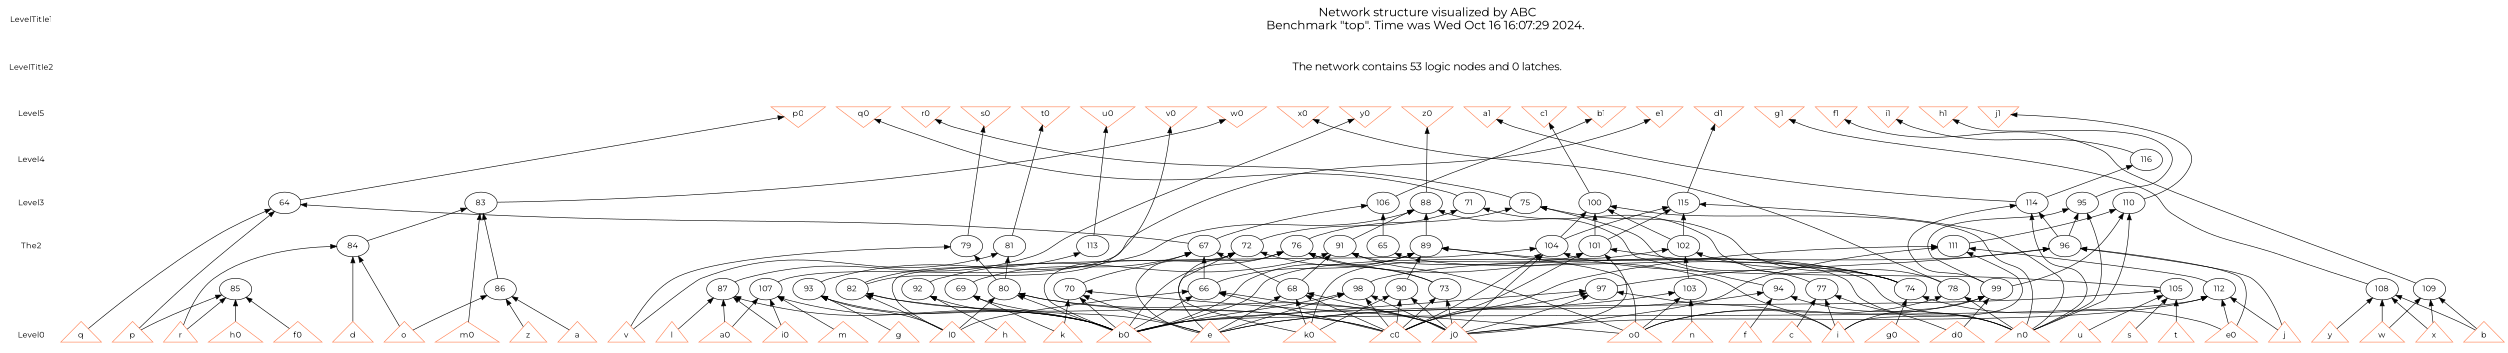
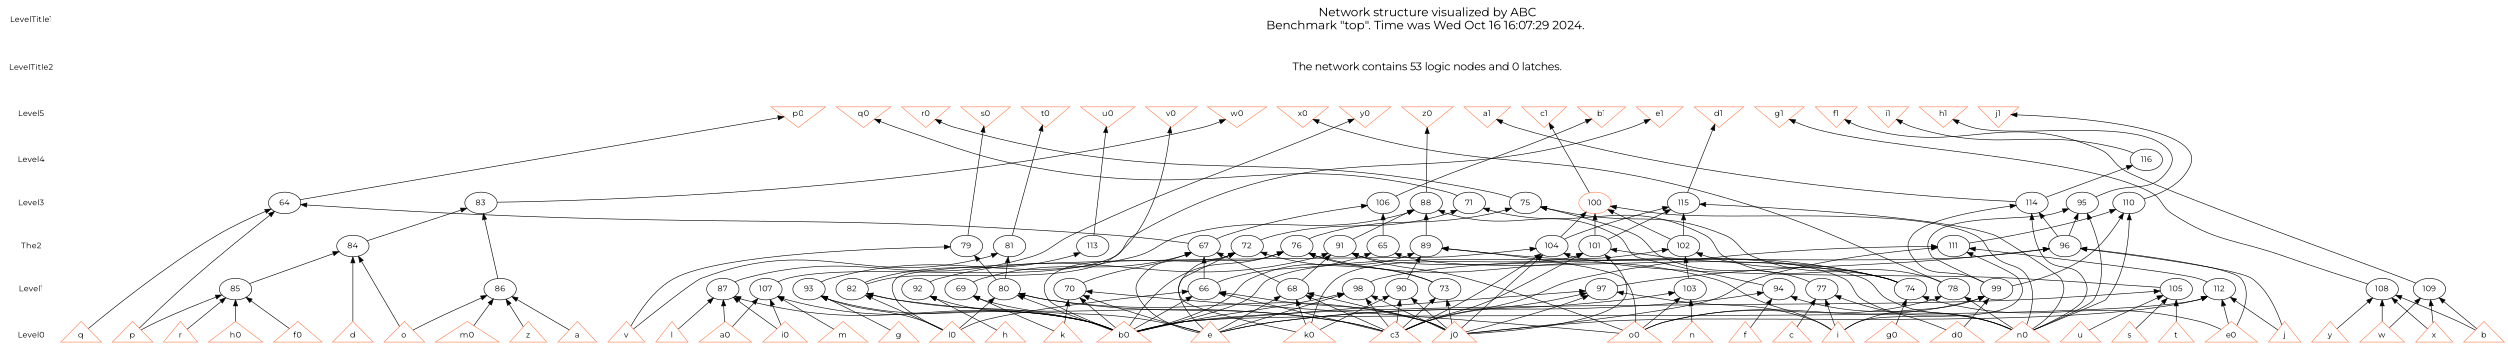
node "100": color black -> coral
edge "r" -> "84": now "85" -> "84"
edge "66" -> "89": now "66" -> "65"
edge "m0" -> "83": now "m0" -> "86"
node "Level1": added
node "c0": label "c0" -> "c3"
